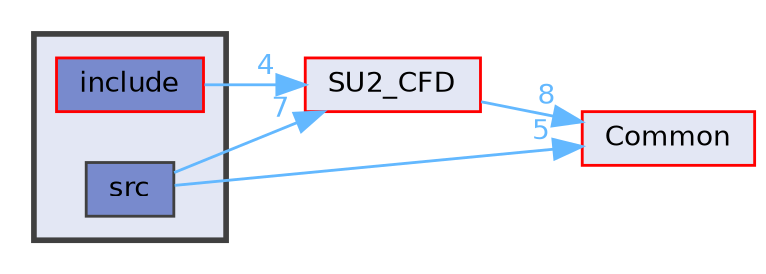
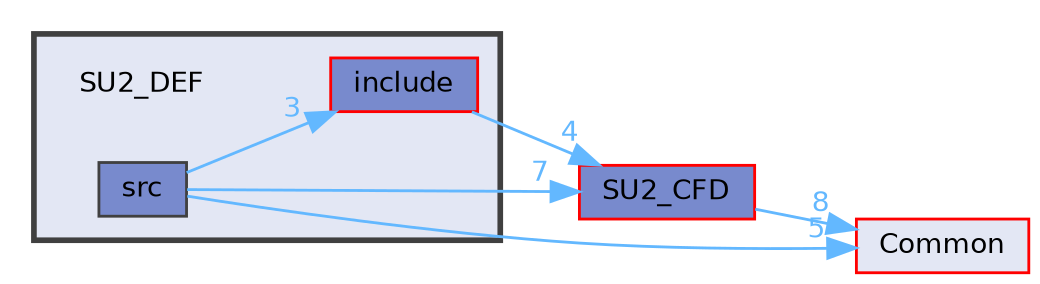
node "SU2_DEF": added
node "SU2_CFD": fillcolor #e3e7f4 -> #788acd
edge "src" -> "include": added
